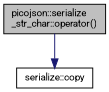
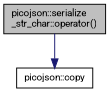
node "serialize::copy": label "serialize::copy" -> "picojson::copy"
